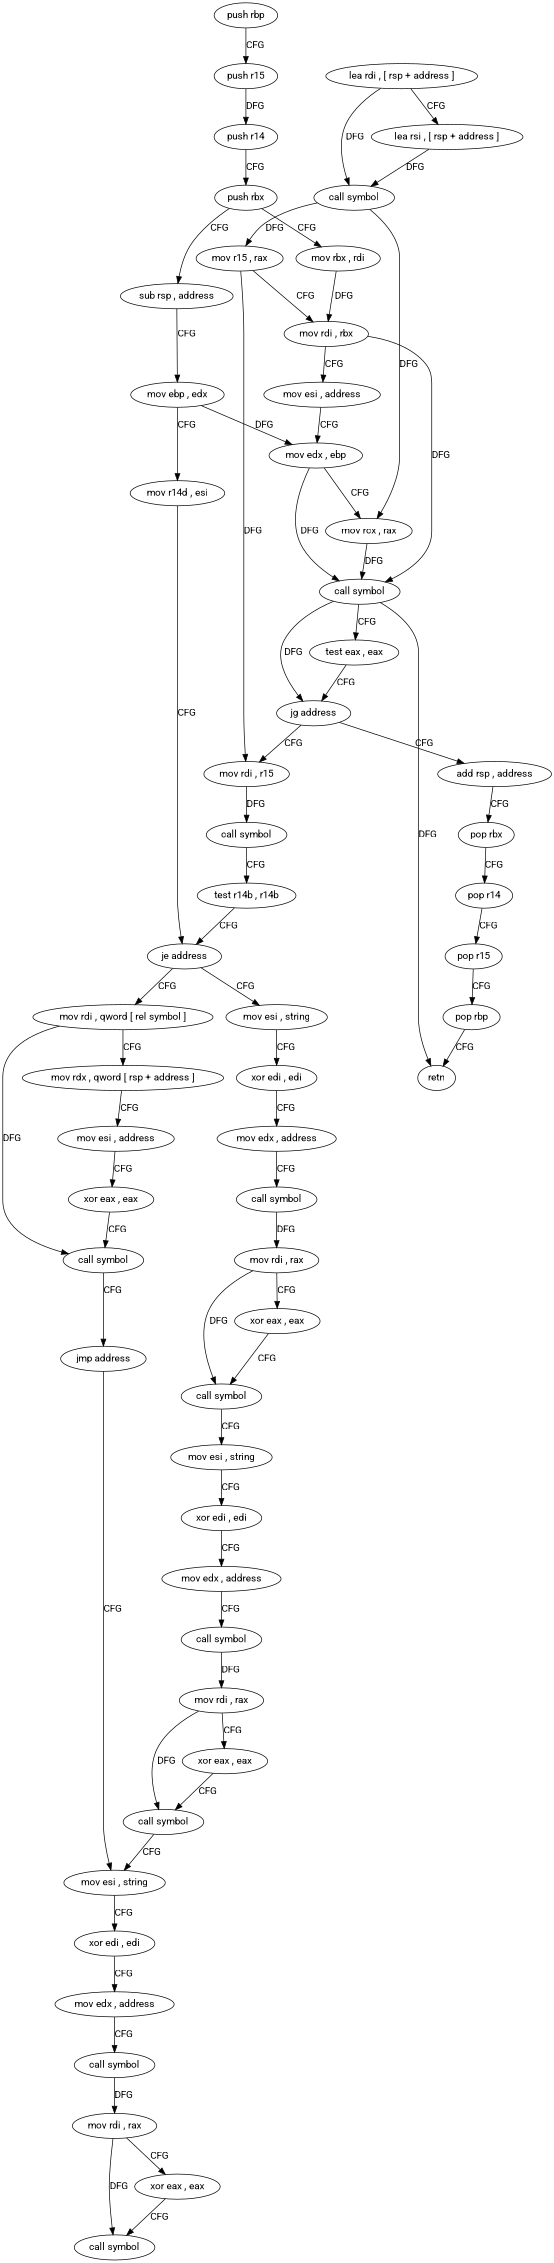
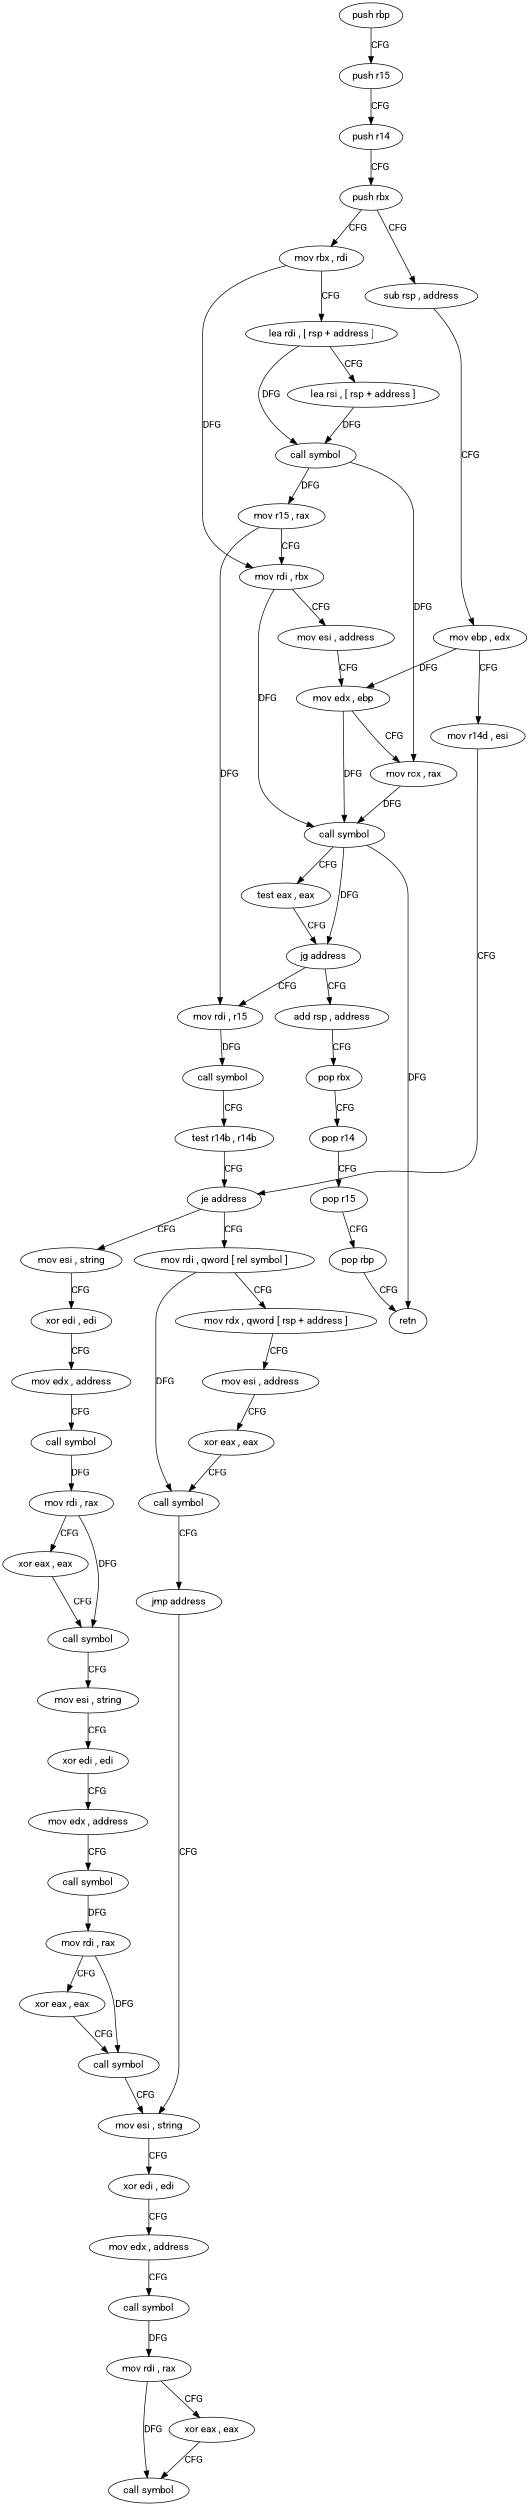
edge "push r15" -> "push r14": label "DFG" -> "CFG"
edge "mov rbx , rdi" -> "lea rdi , [ rsp + address ]": added, label "CFG"
